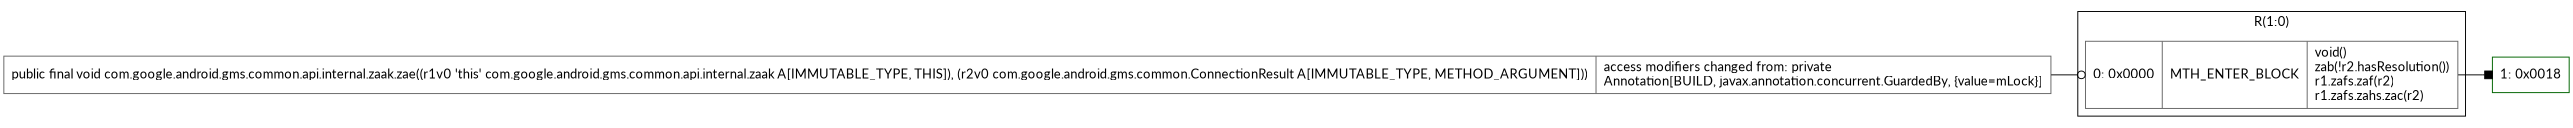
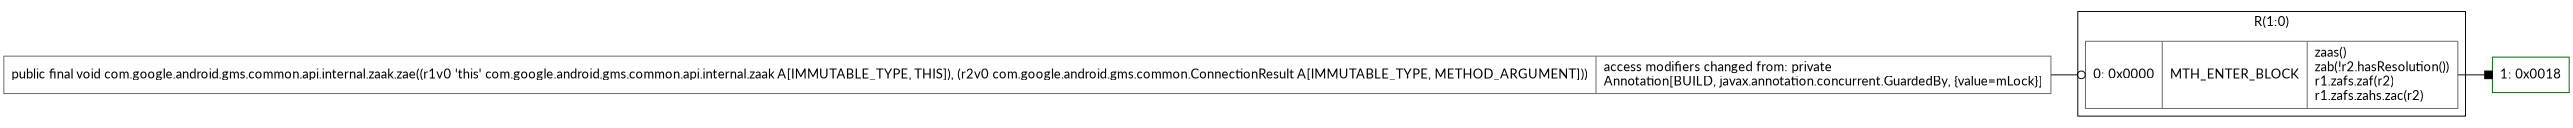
node "0: 0x0000": text "void()" -> "zaas()"
